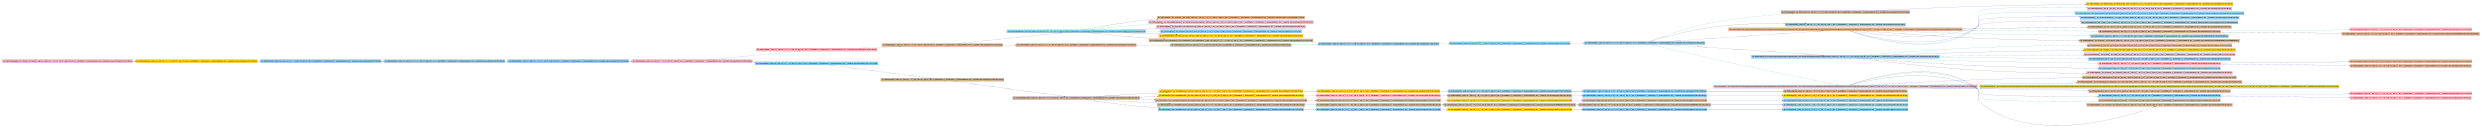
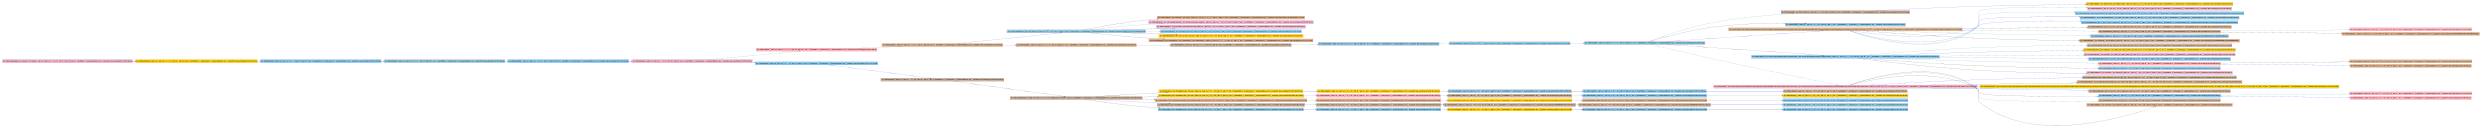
node "type = XCUIElementTypeCollectionView": text "width = 375" -> "globalInformation = 375"
